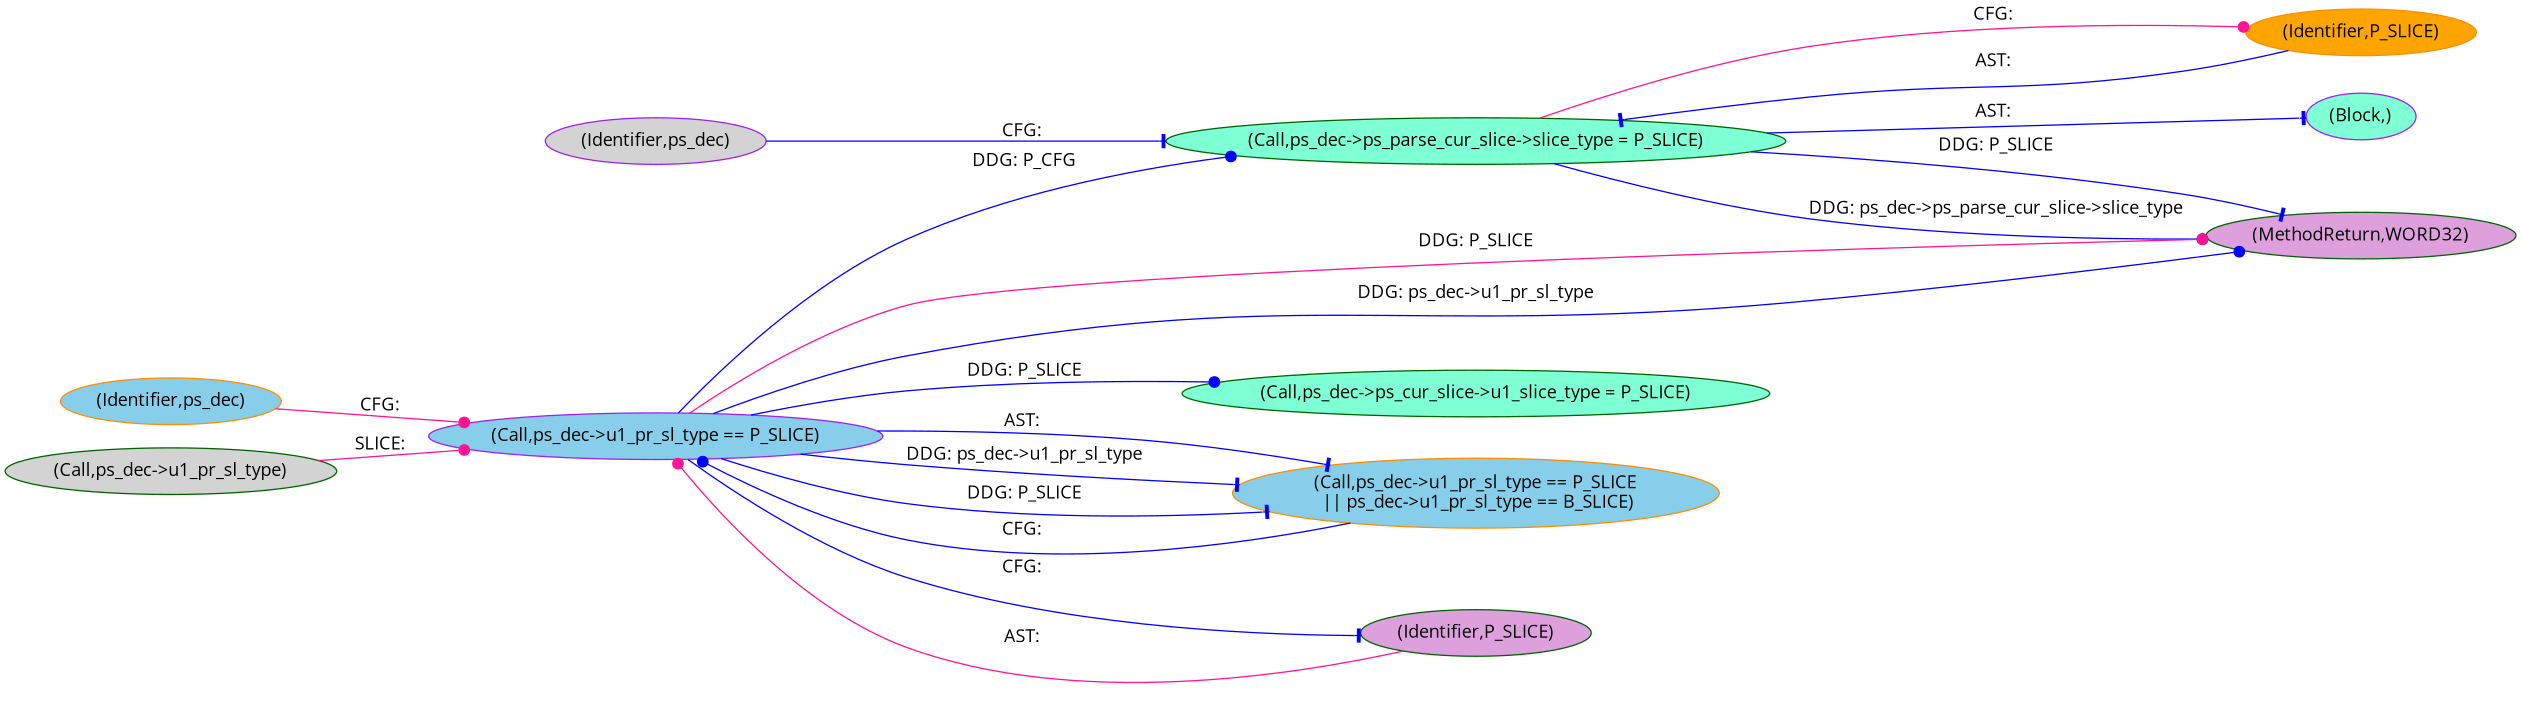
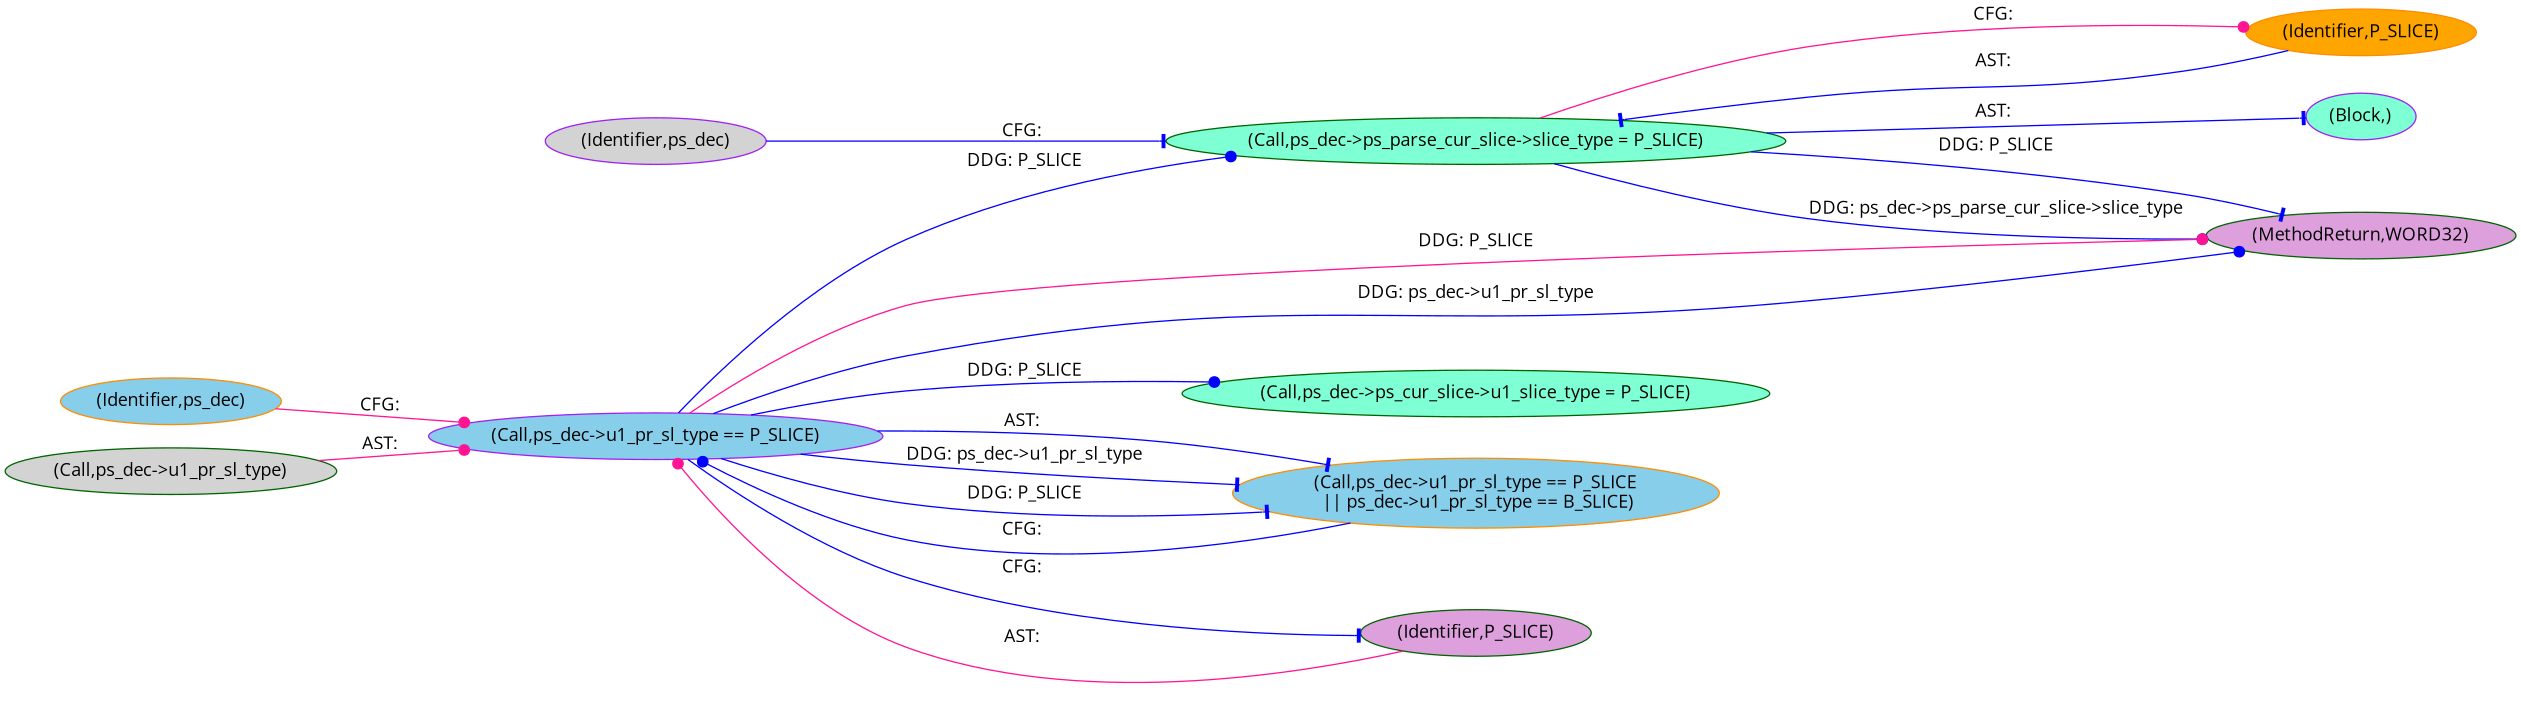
edge "(Call,ps_dec->u1_pr_sl_type == P_SLICE)" -> "(Call,ps_dec->ps_parse_cur_slice->slice_type = P_SLICE)": label "DDG: P_CFG" -> "DDG: P_SLICE"
edge "(Call,ps_dec->u1_pr_sl_type)" -> "(Call,ps_dec->u1_pr_sl_type == P_SLICE)": label "SLICE: " -> "AST: "
